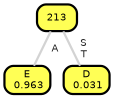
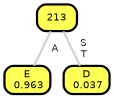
node "D 0.031": label "D 0.031" -> "D 0.037"
